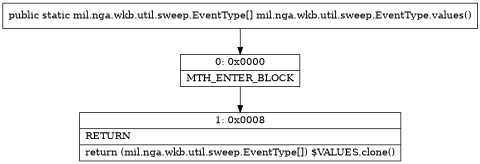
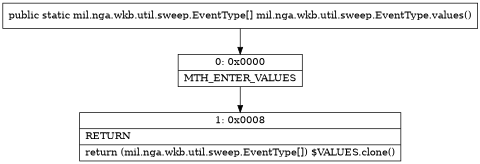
node "0: 0x0000": text "MTH_ENTER_BLOCK" -> "MTH_ENTER_VALUES"
